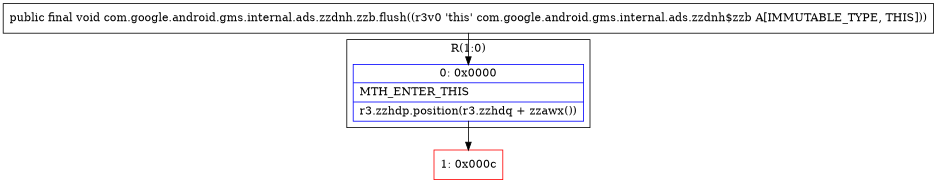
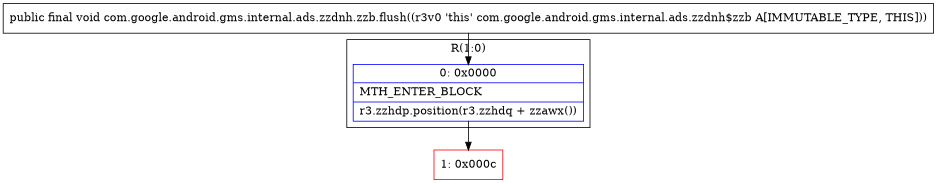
node "0: 0x0000": text "MTH_ENTER_THIS" -> "MTH_ENTER_BLOCK"
